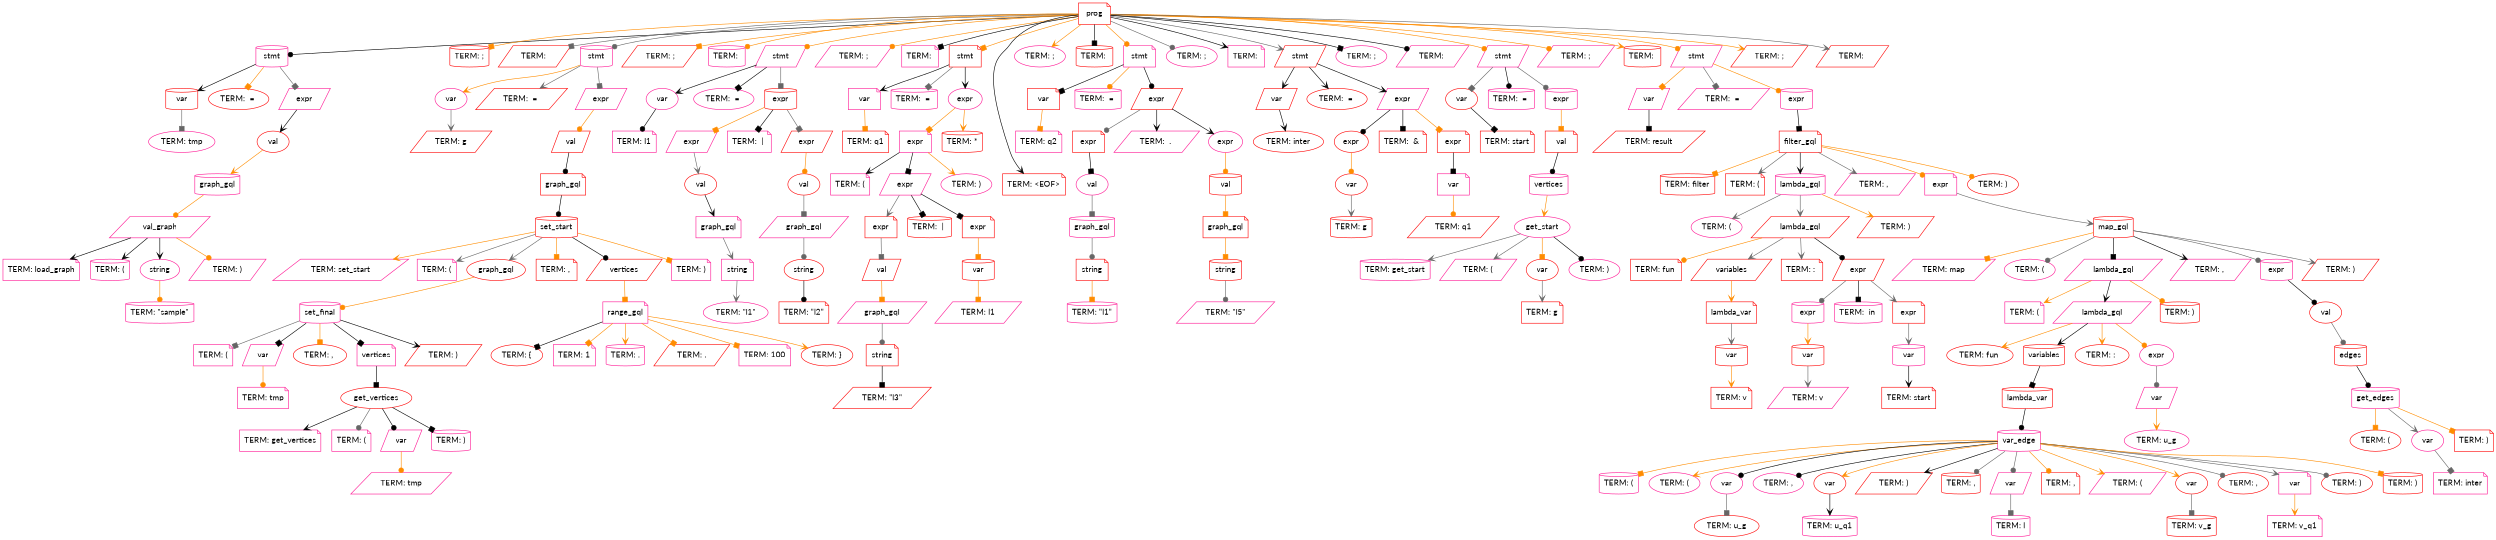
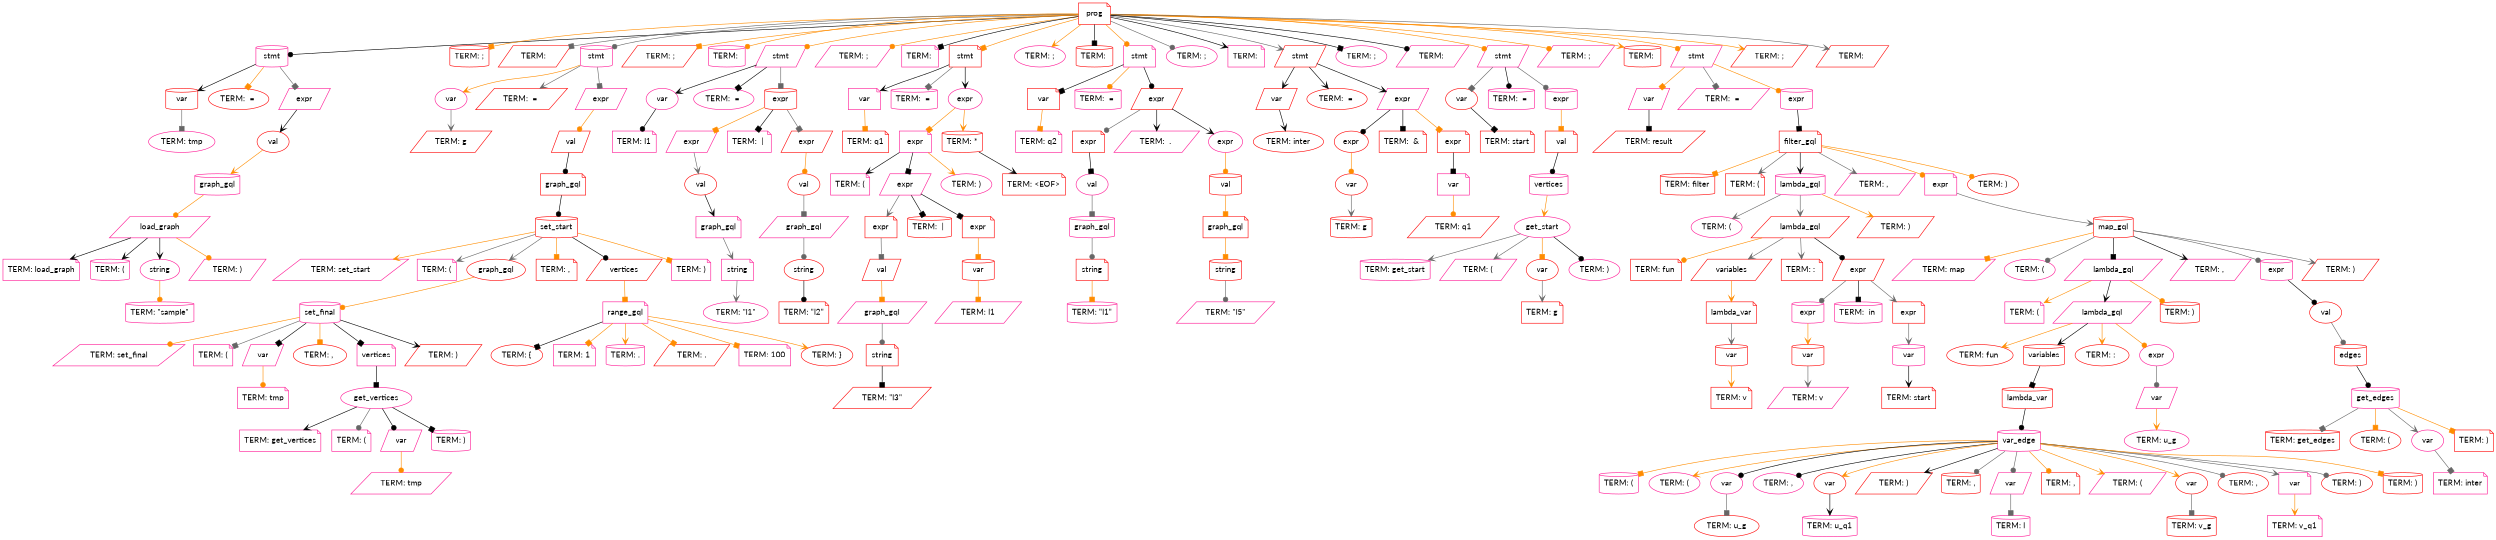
edge "prog" -> "TERM: <EOF>": now "TERM: *" -> "TERM: <EOF>"
node "val_graph": label "val_graph" -> "load_graph"
node "TERM: set_final": added
node "get_vertices": color red -> deeppink
node "TERM: get_edges": added
